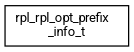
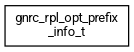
node "rpl_rpl_opt_prefix _info_t": label "rpl_rpl_opt_prefix _info_t" -> "gnrc_rpl_opt_prefix _info_t"
